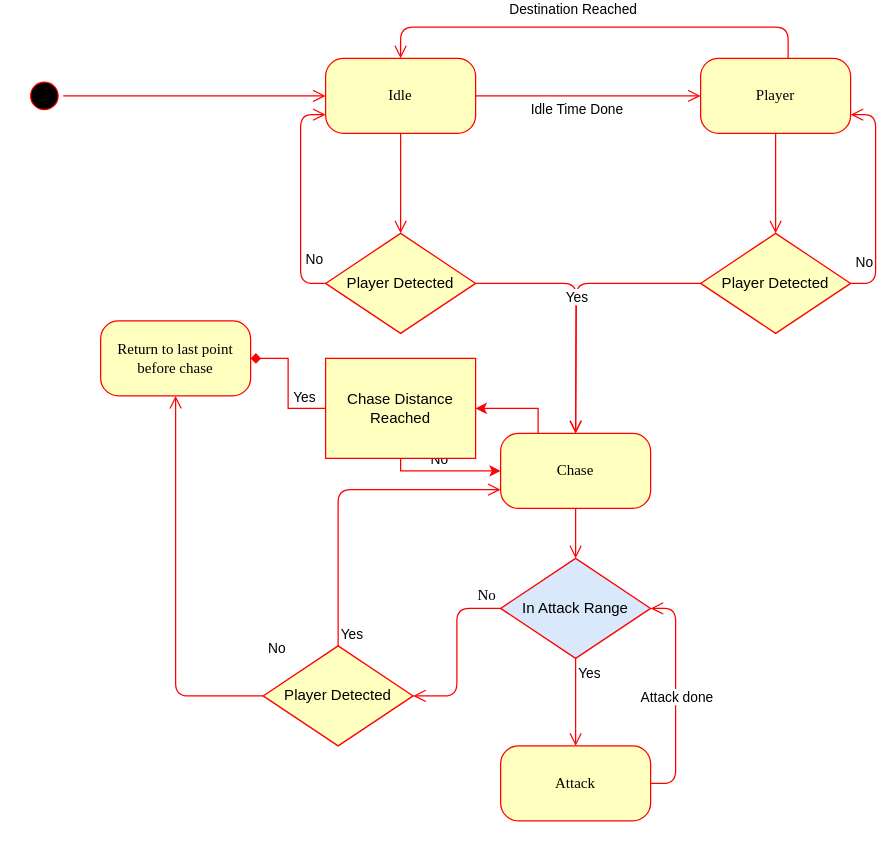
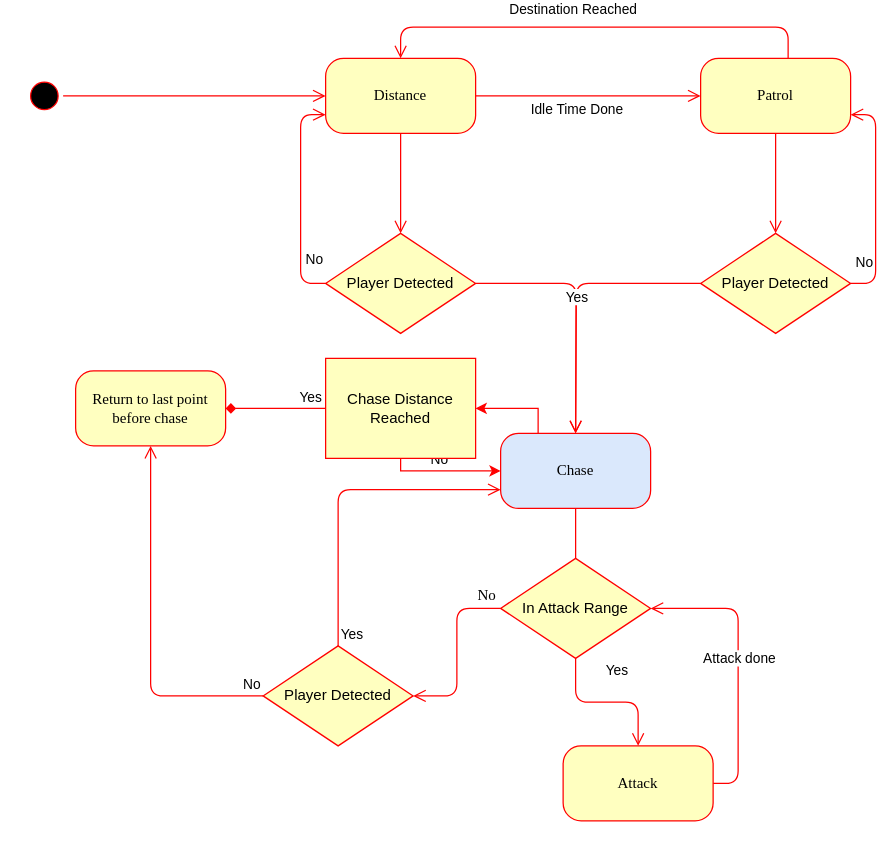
node "Idle": label "Idle" -> "Distance"
node "Player": label "Player" -> "Patrol"
node "Return to last point before chase": moved (176, 358) -> (151, 408)
node "Chase": fillcolor #ffffc0 -> #dae8fc
edge "Chase" -> "In Attack Range": arrowhead open -> none
node "In Attack Range": fillcolor #dae8fc -> #ffffc0
node "Attack": moved (576, 783) -> (638, 783)
